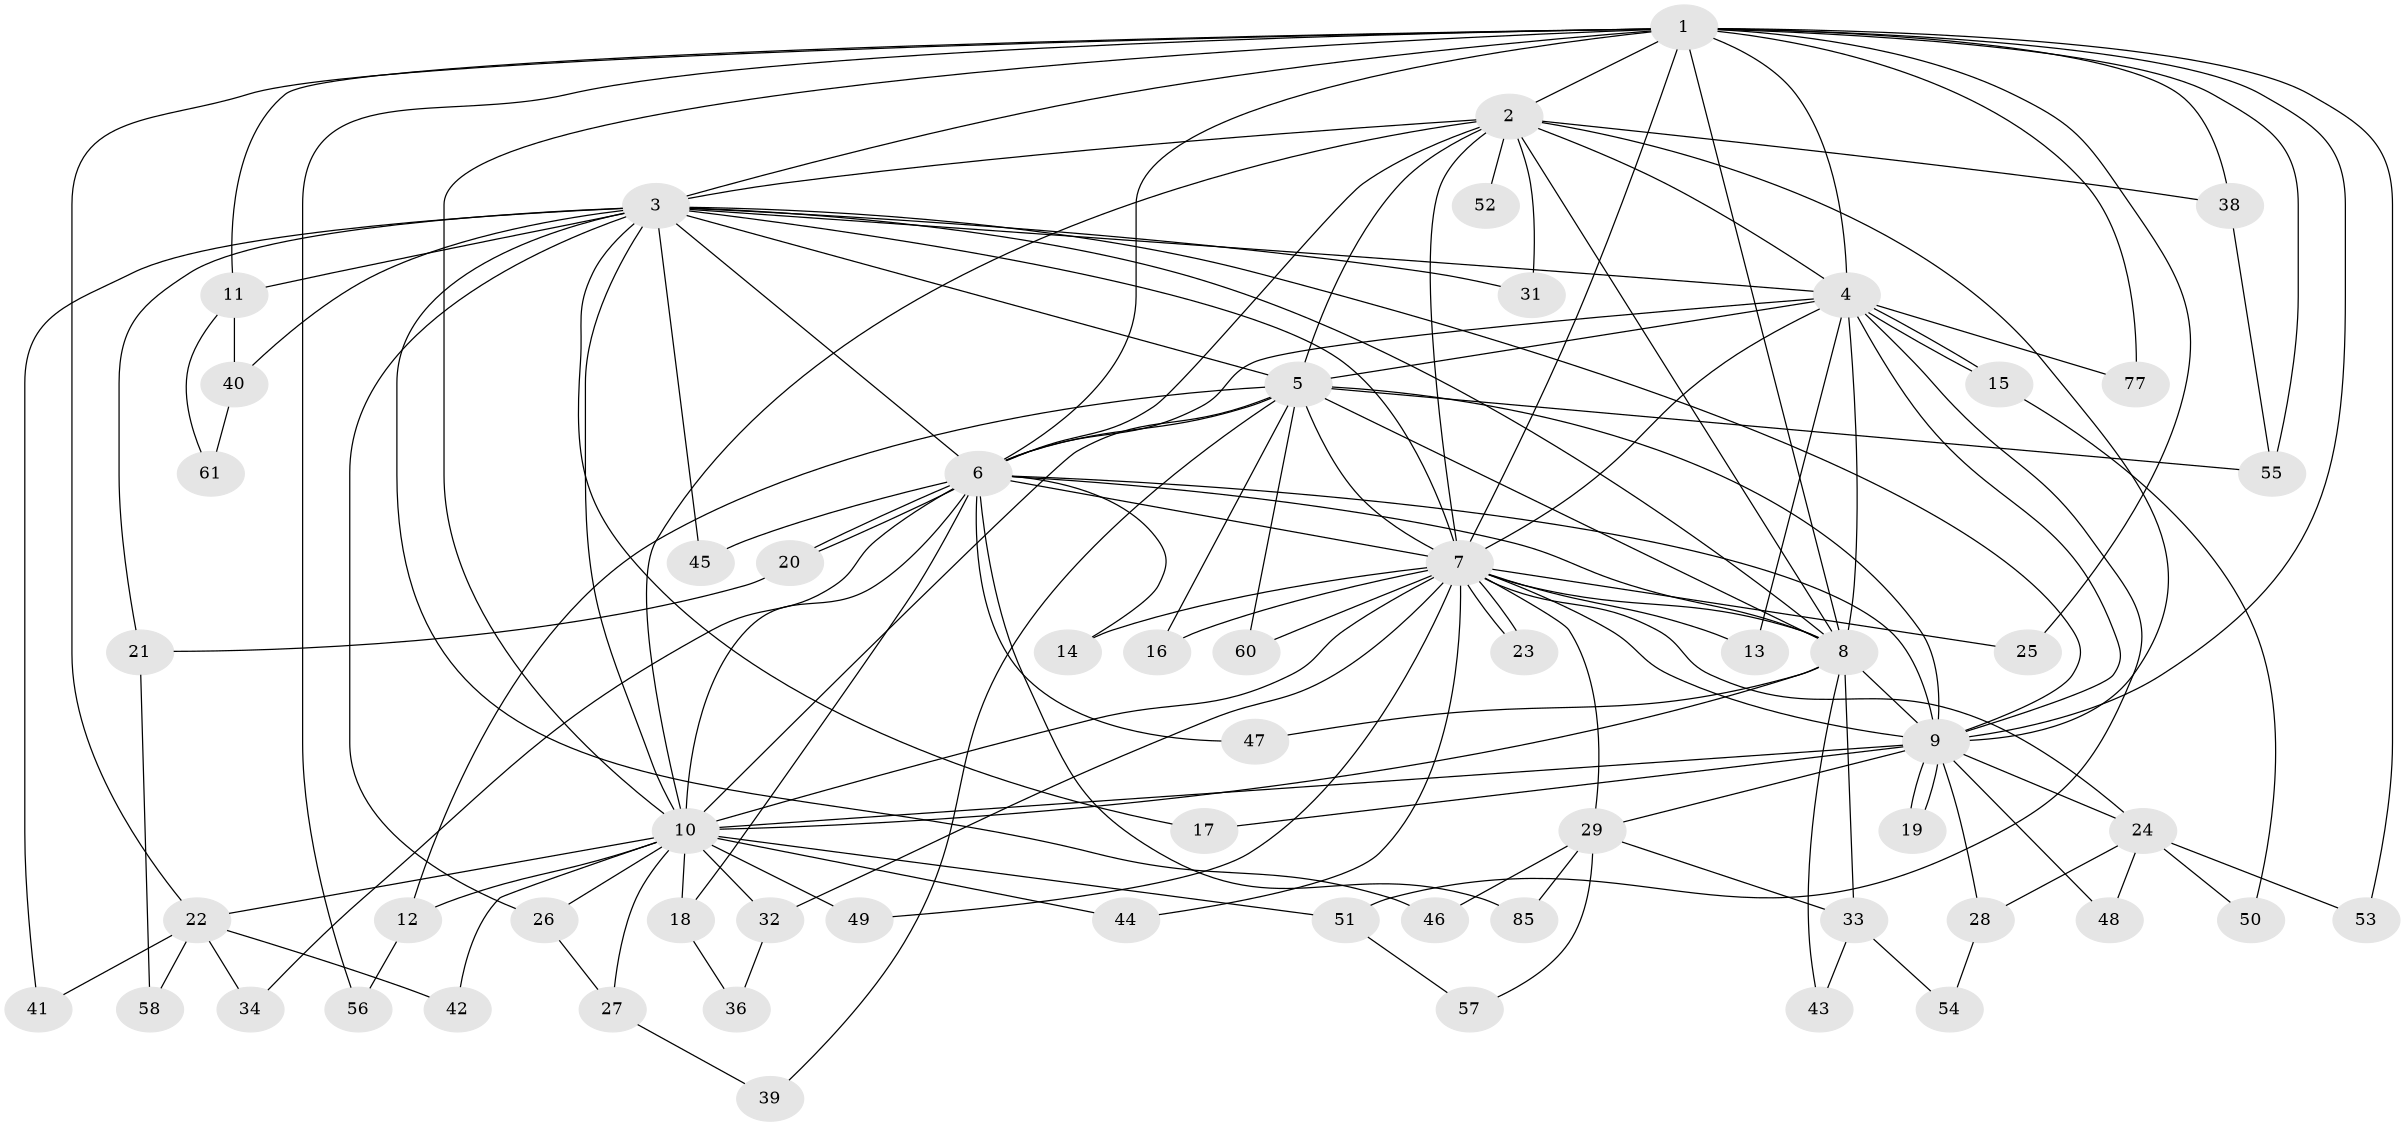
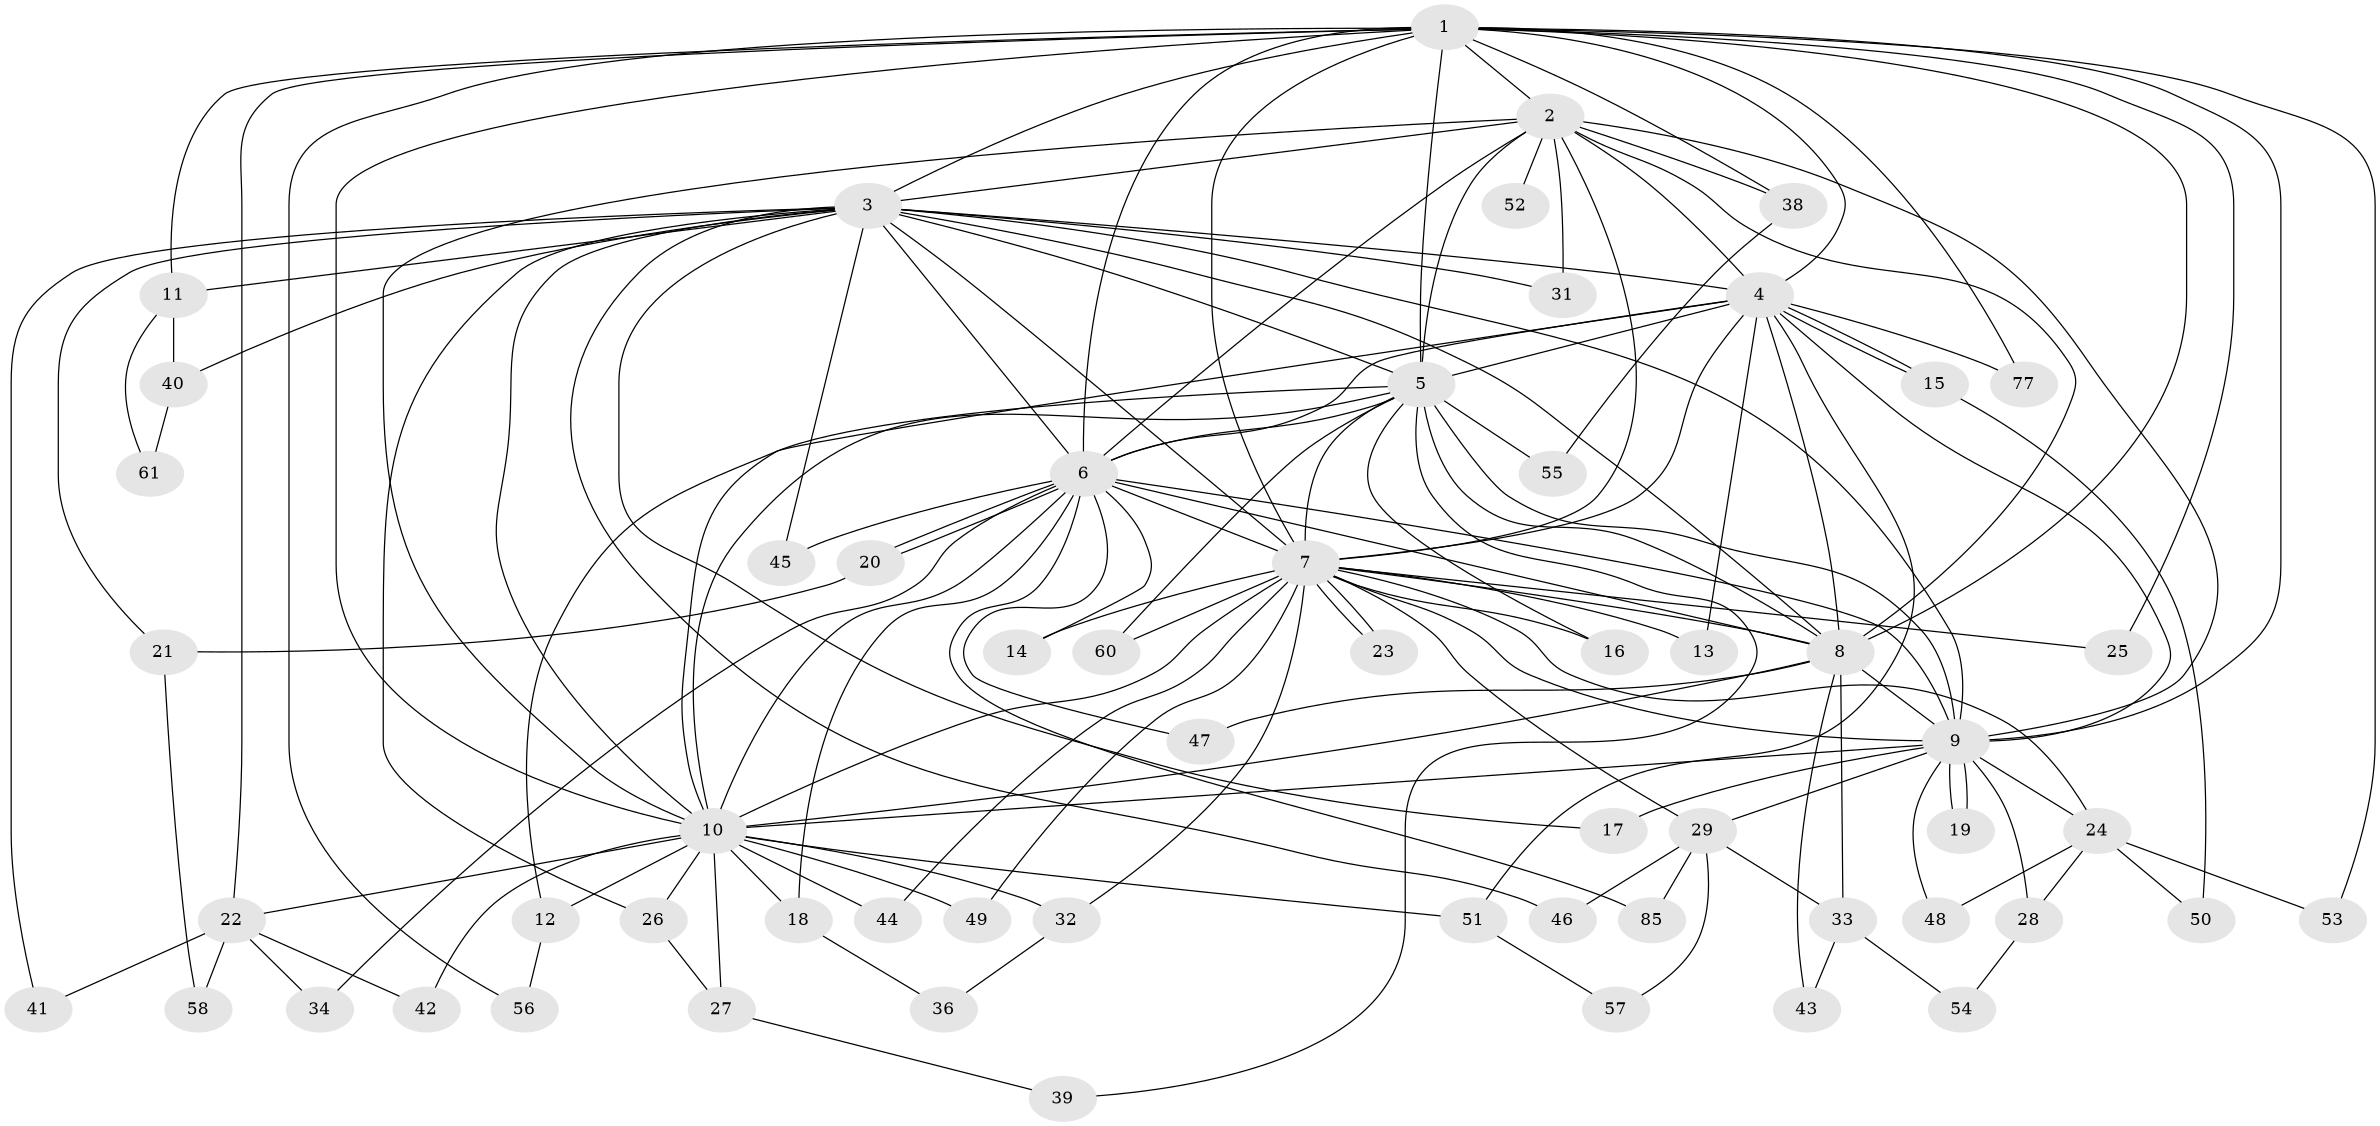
edge "1" -- "55": now "1" -- "5"
edge "4" -- "10": added
